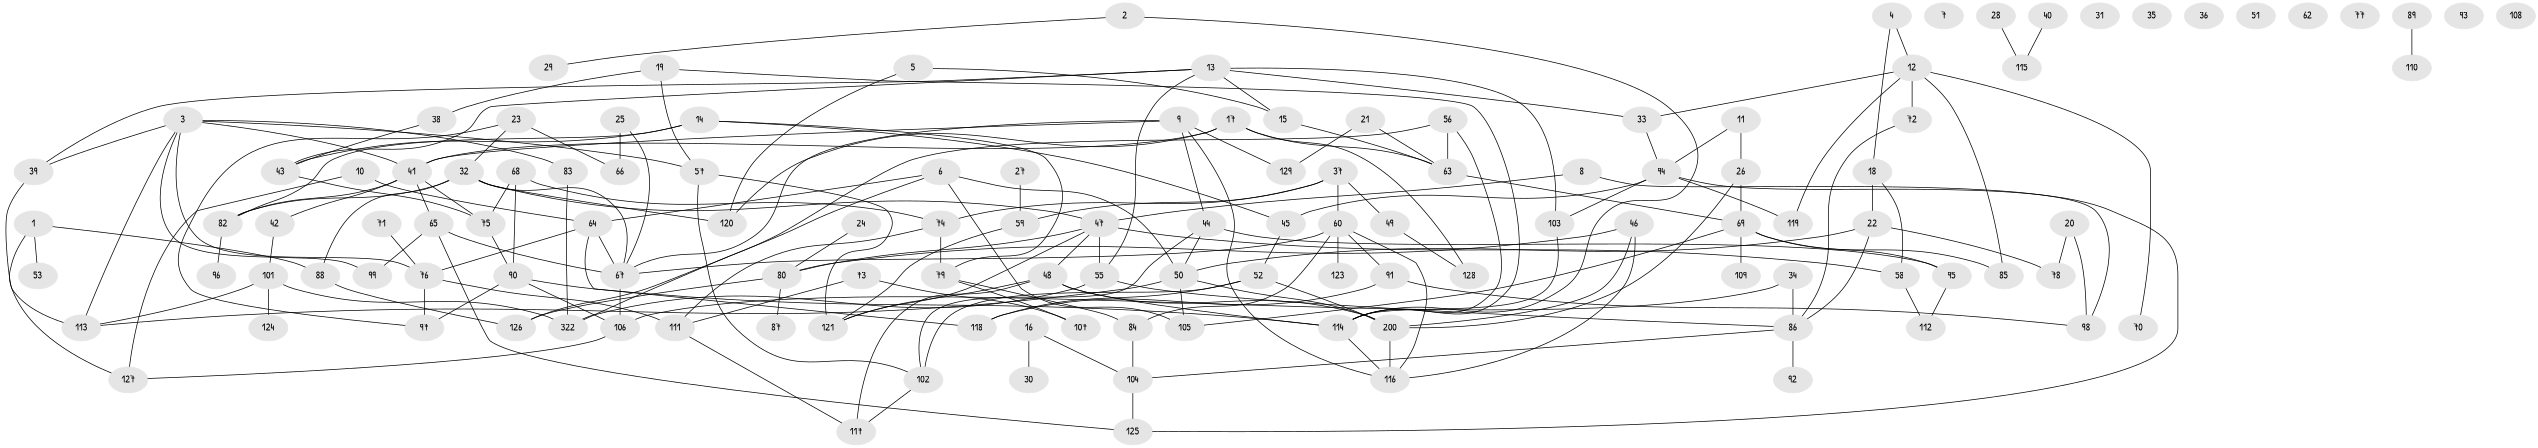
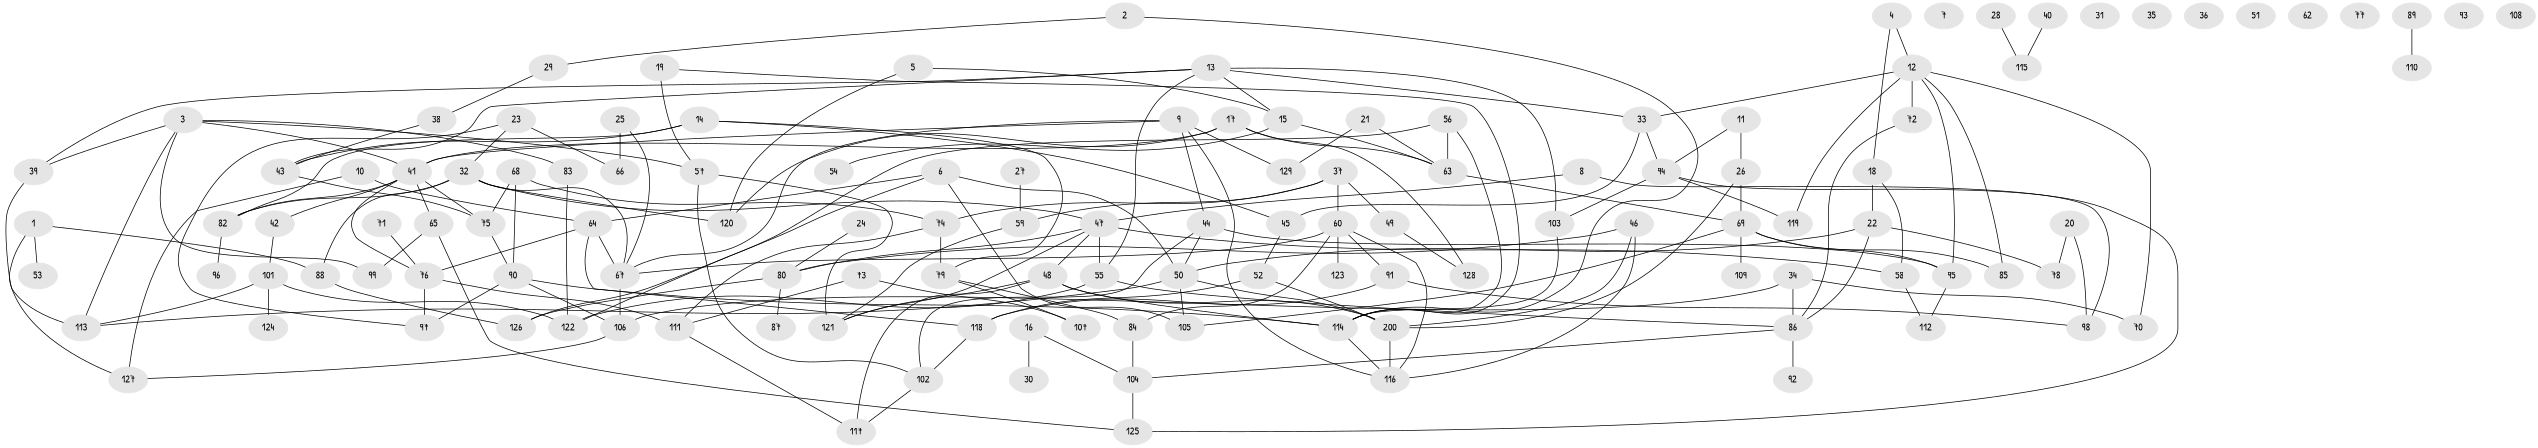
edge "19" -- "38": now "29" -- "38"
edge "12" -- "95": added
node "54": added
edge "94" -- "45": now "33" -- "45"
edge "3" -- "76": now "41" -- "76"
edge "65" -- "67": removed
edge "52" -- "102": now "118" -- "102"
edge "34" -- "70": added
node "322": label "322" -> "122"
